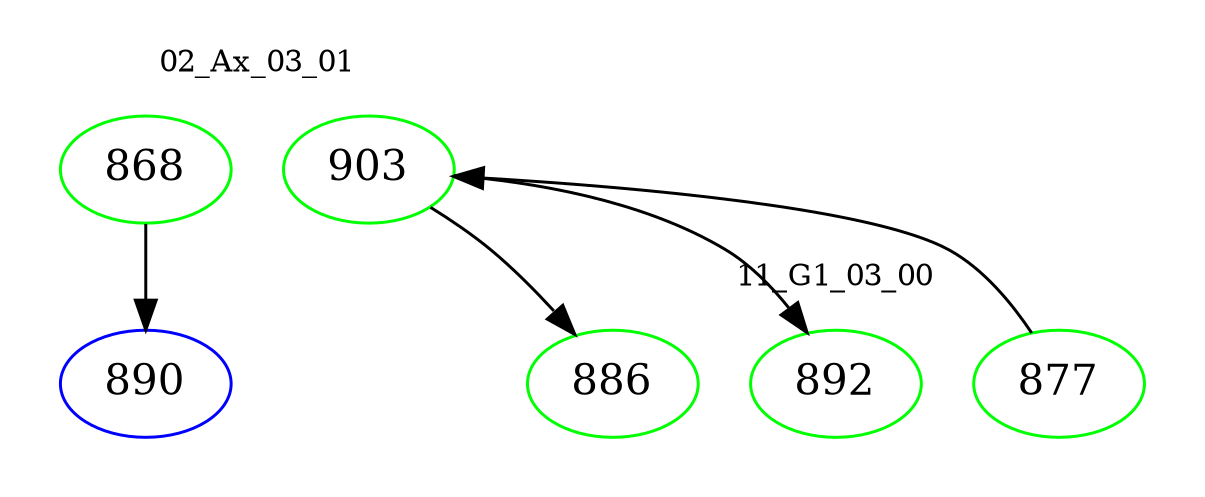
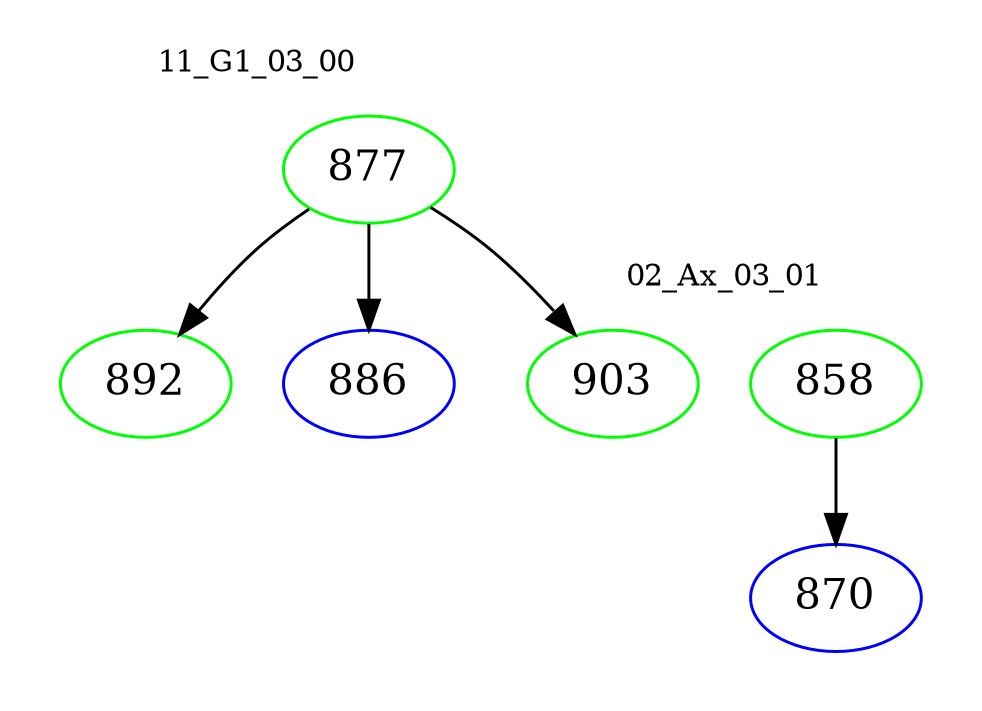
node "868": label "868" -> "858"
edge "903" -> "892": now "877" -> "892"
edge "903" -> "886": now "877" -> "886"
node "890": label "890" -> "870"
node "886": color green -> blue
